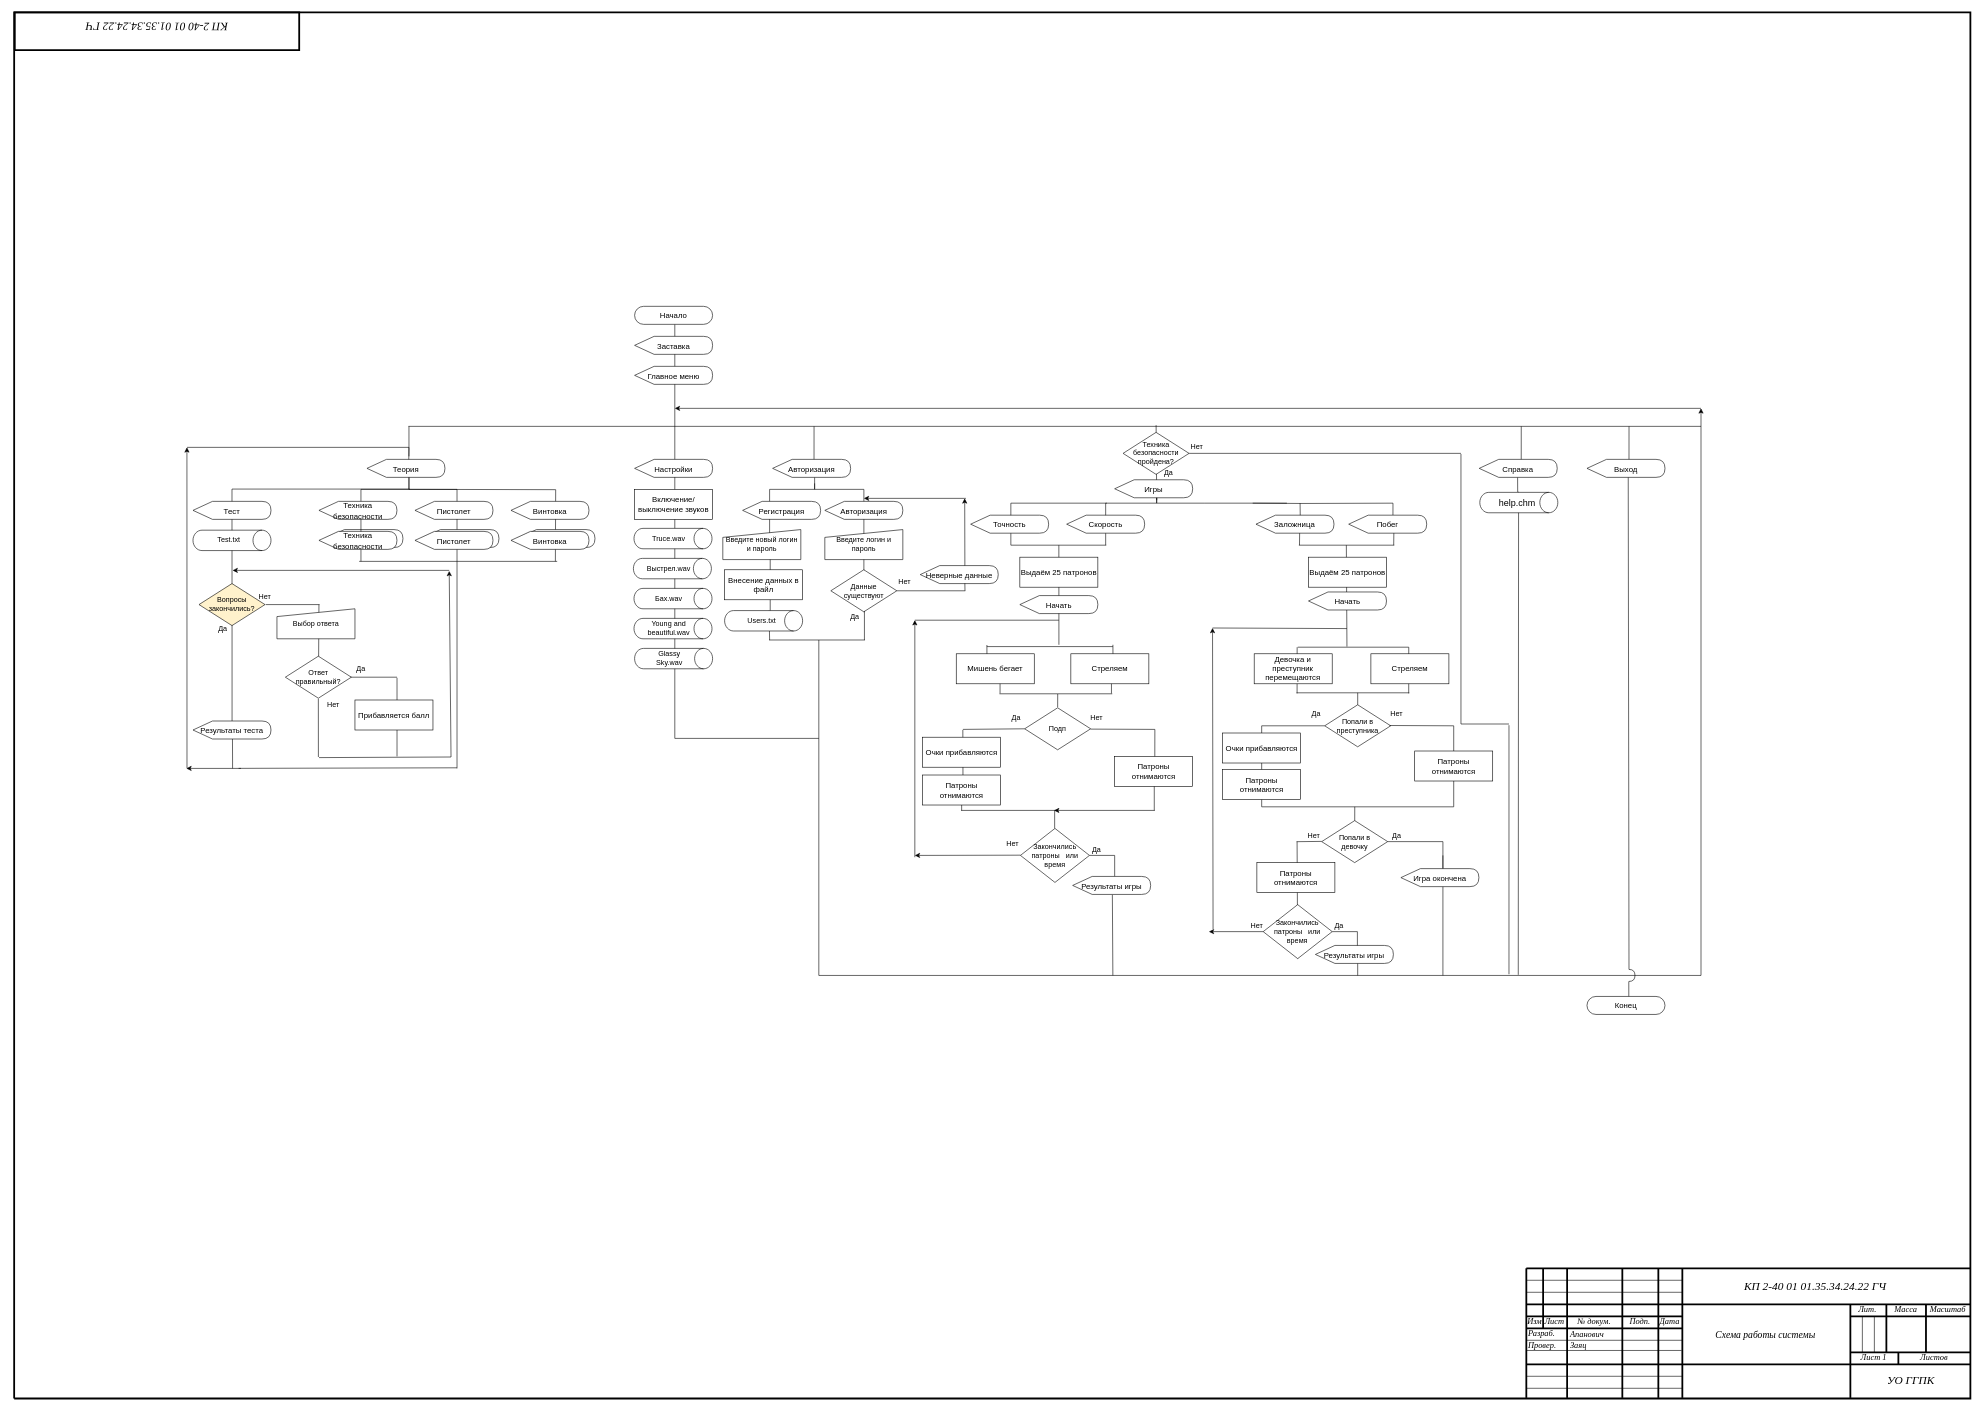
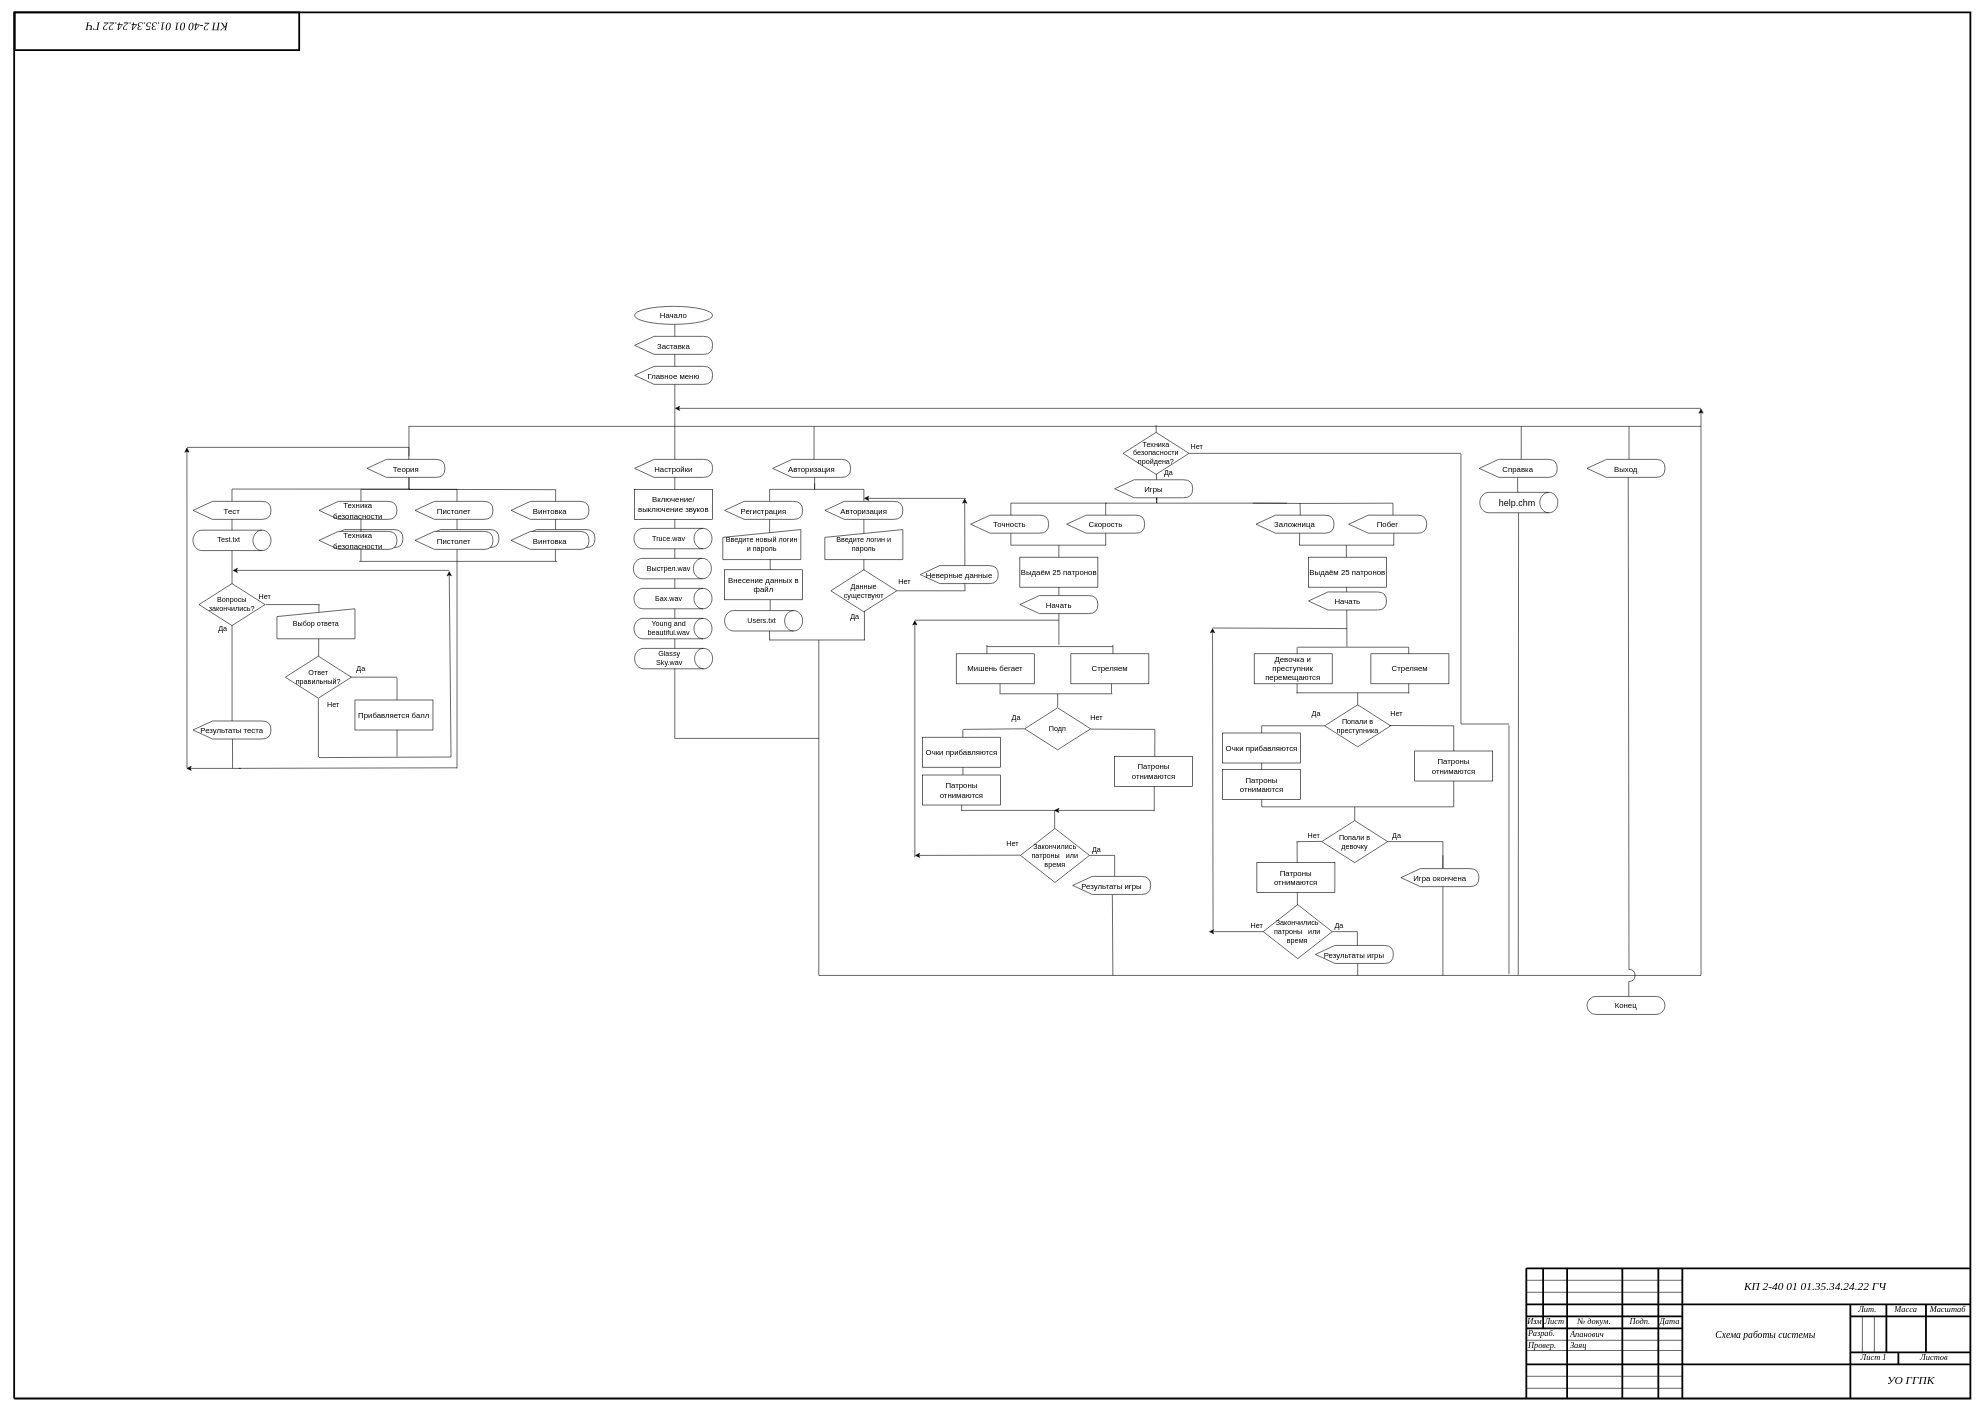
node "Начало": shape rounded rectangle -> ellipse
node "Регистрация": moved (781, 510) -> (763, 510)
node "Вопросы закончились?": fillcolor #fff2cc -> #ffffff
